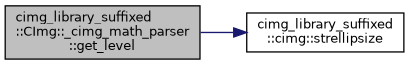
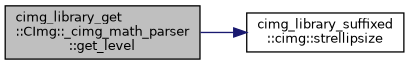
node "cimg_library_suffixed ::CImg::_cimg_math_parser ::get_level": label "cimg_library_suffixed ::CImg::_cimg_math_parser ::get_level" -> "cimg_library_get ::CImg::_cimg_math_parser ::get_level"
